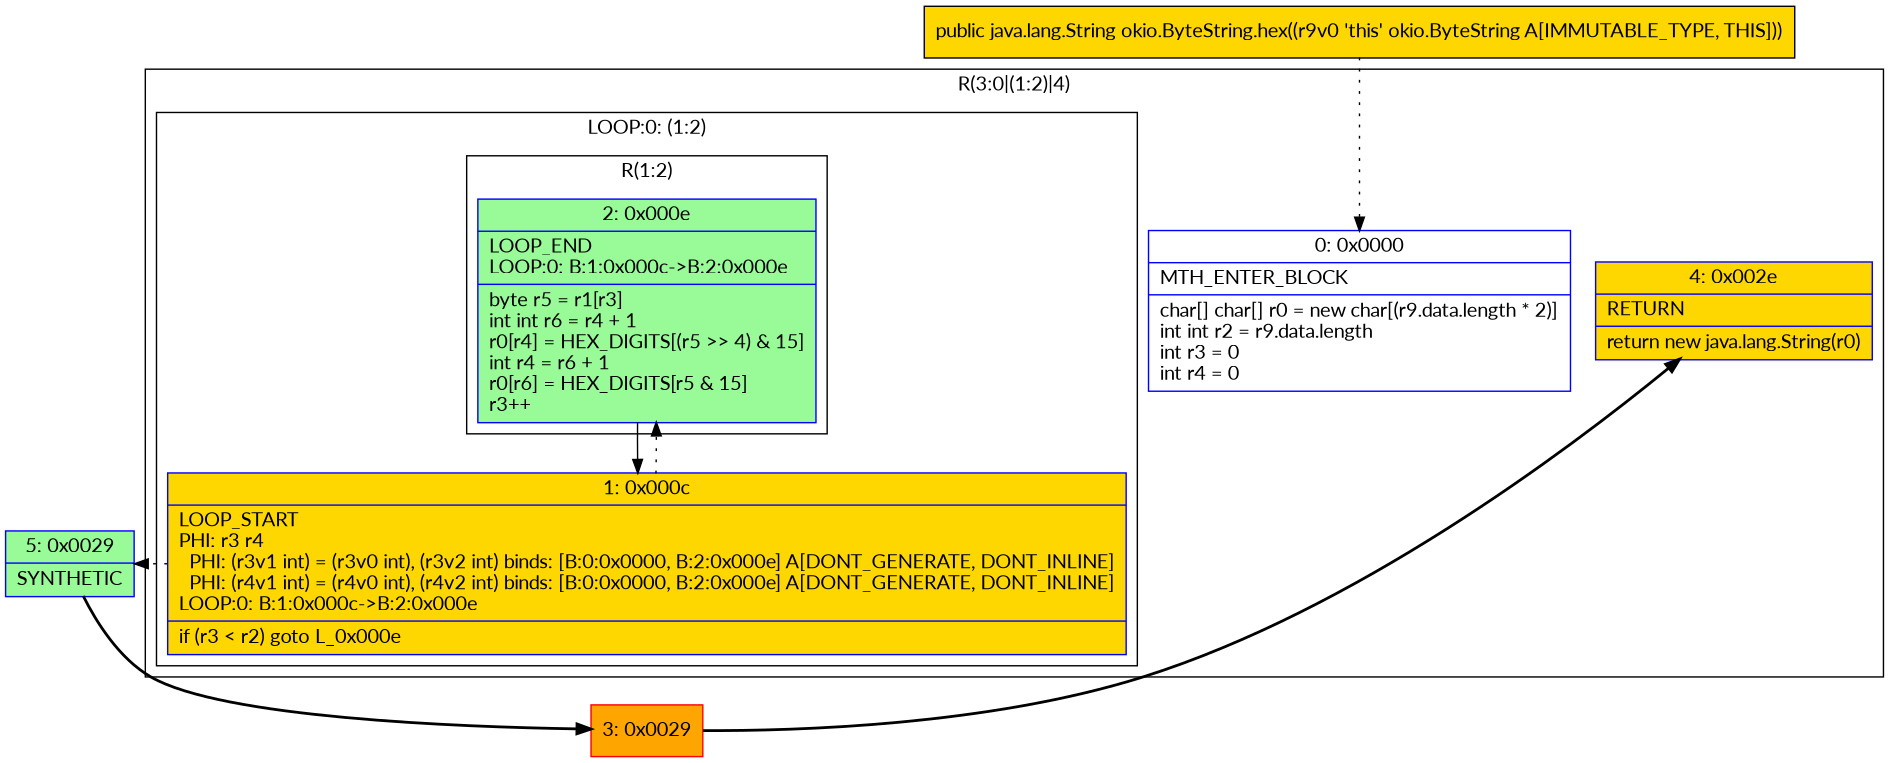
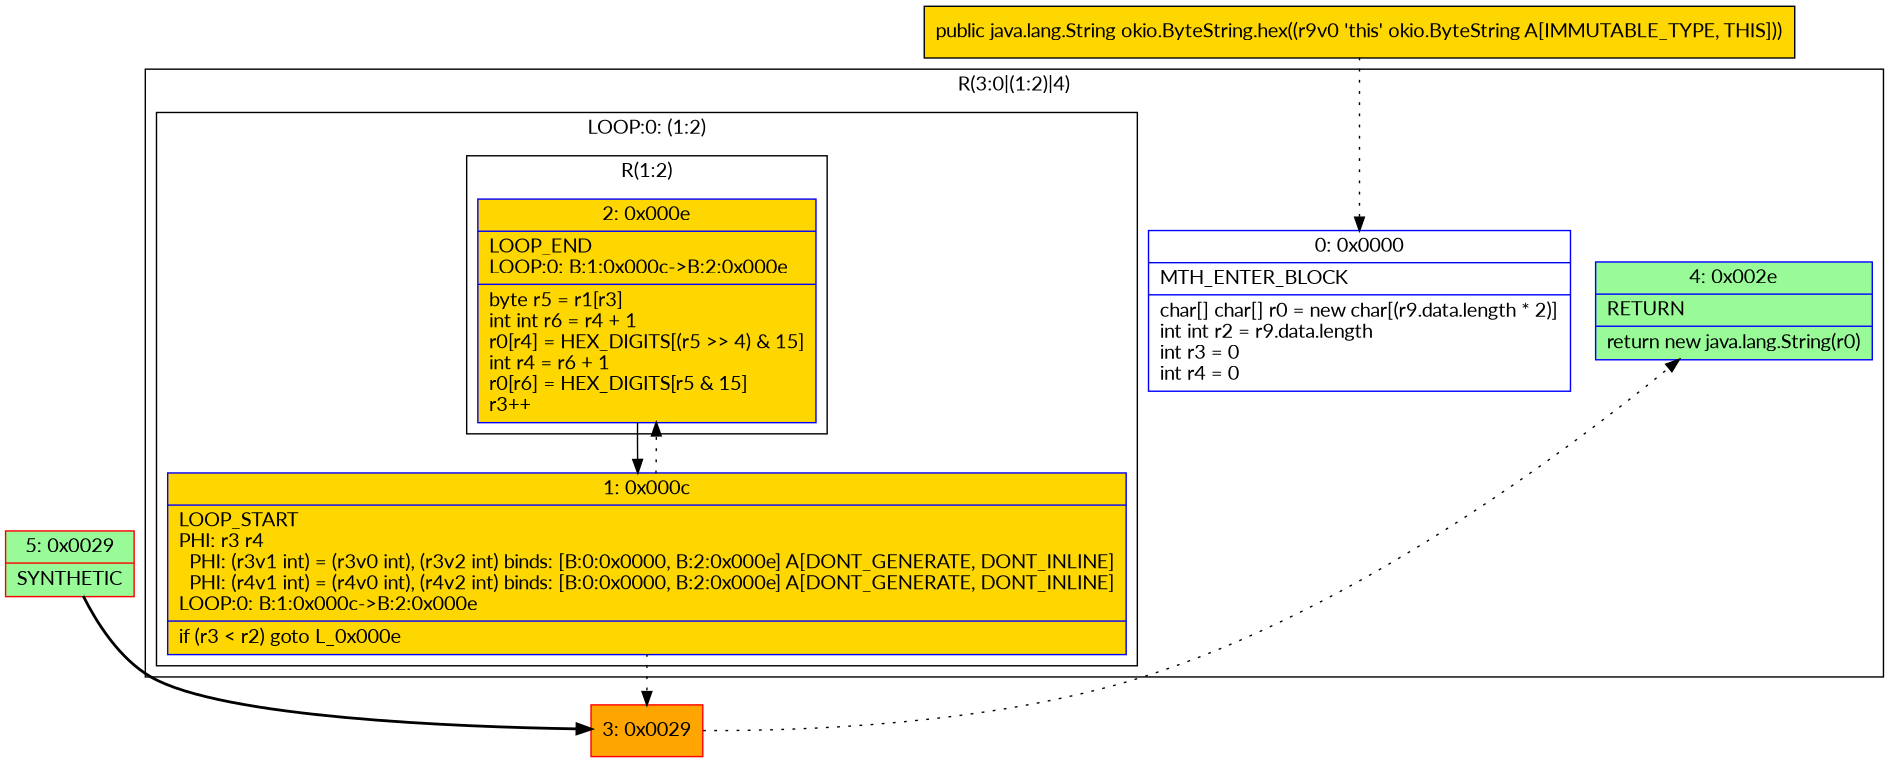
node "2: 0x000e": fillcolor palegreen -> gold
node "4: 0x002e": fillcolor gold -> palegreen
node "5: 0x0029": color blue -> red
edge "1: 0x000c" -> "5: 0x0029": now "1: 0x000c" -> "3: 0x0029"
edge "3: 0x0029" -> "4: 0x002e": style bold -> dotted
